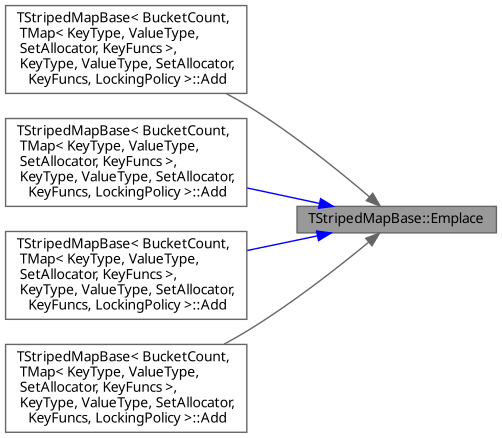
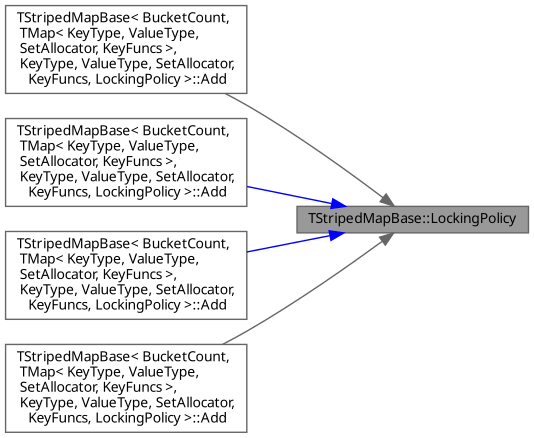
node "TStripedMapBase::Emplace": label "TStripedMapBase::Emplace" -> "TStripedMapBase::LockingPolicy"
